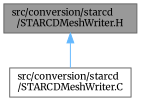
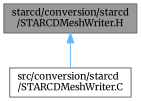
node "src/conversion/starcd /STARCDMeshWriter.H": label "src/conversion/starcd /STARCDMeshWriter.H" -> "starcd/conversion/starcd /STARCDMeshWriter.H"
